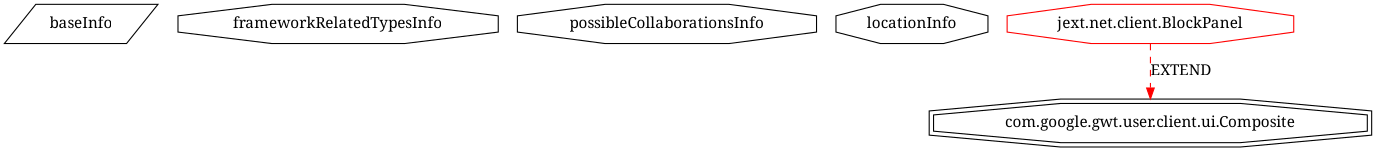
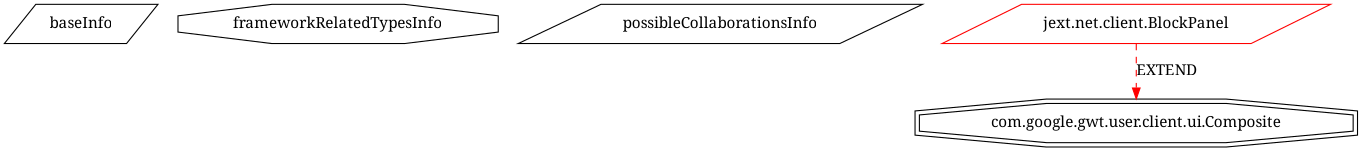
node "possibleCollaborationsInfo": shape octagon -> parallelogram
node "locationInfo": removed
node "jext.net.client.BlockPanel": shape octagon -> parallelogram
